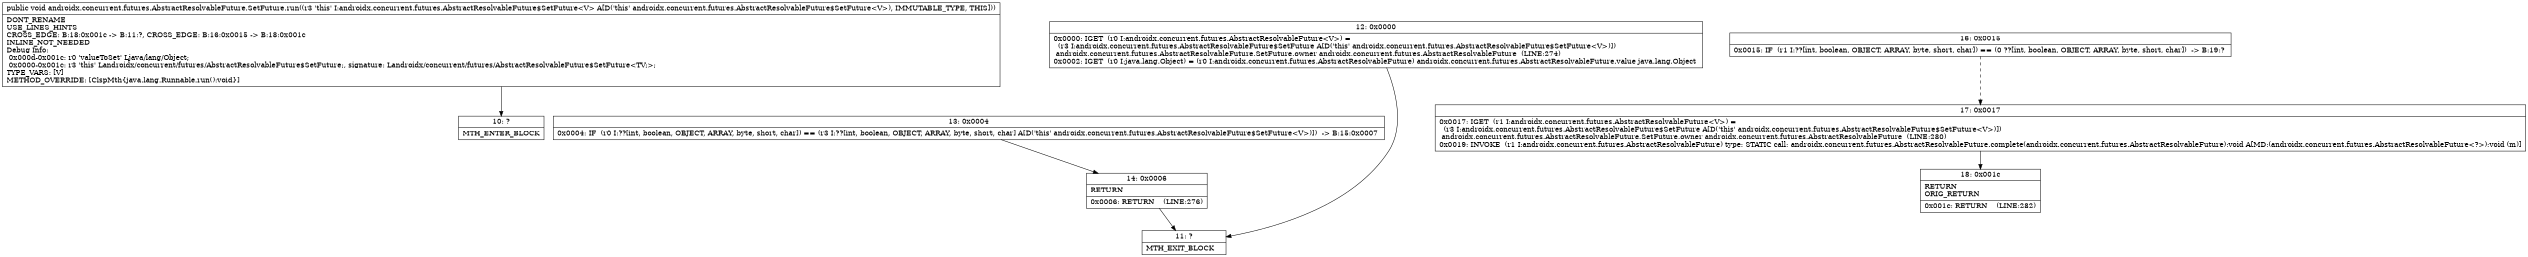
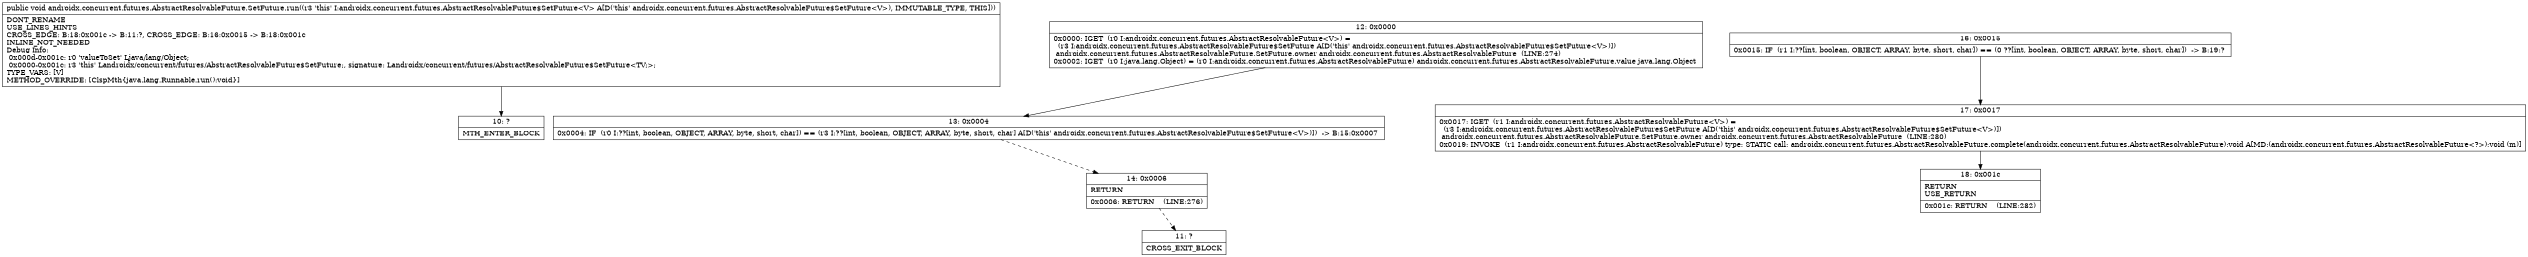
edge "16: 0x0015" -> "17: 0x0017": style dashed -> solid
edge "13: 0x0004" -> "14: 0x0006": style solid -> dashed
edge "12: 0x0000" -> "11: ?": now "12: 0x0000" -> "13: 0x0004"
node "18: 0x001c": text "ORIG_RETURN" -> "USE_RETURN"
edge "14: 0x0006" -> "11: ?": style solid -> dashed
node "11: ?": text "MTH_EXIT_BLOCK" -> "CROSS_EXIT_BLOCK"
